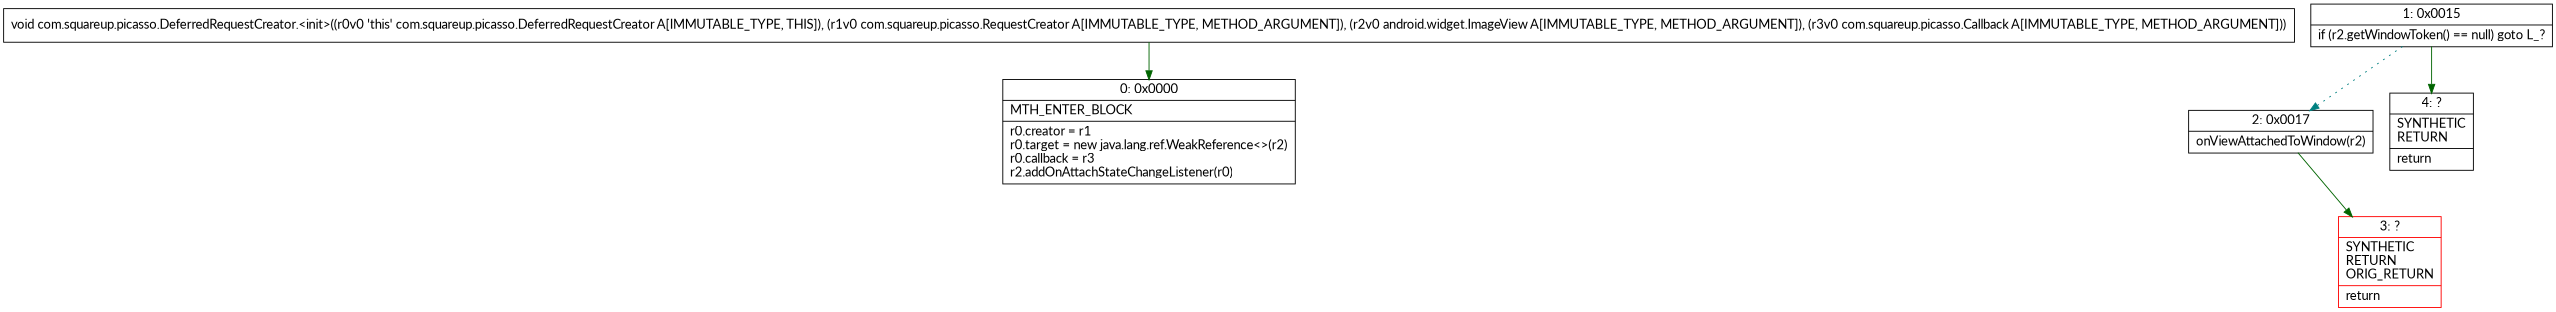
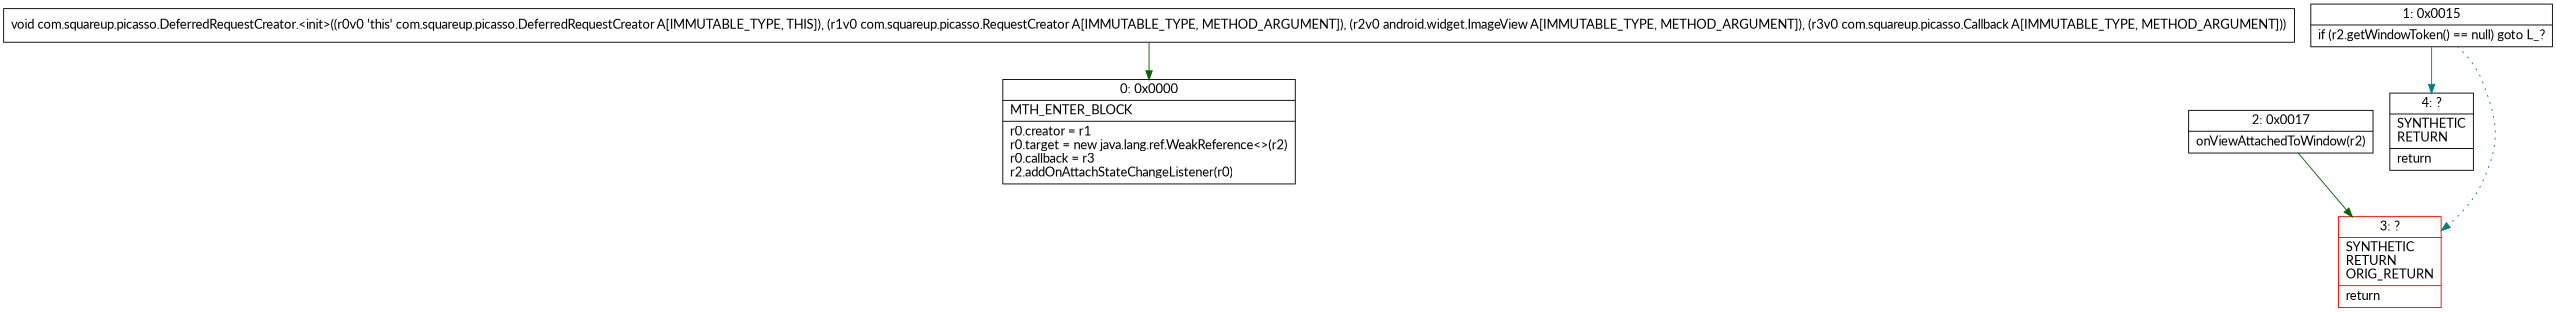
edge "1: 0x0015" -> "4: ?": color darkgreen -> teal
edge "1: 0x0015" -> "2: 0x0017": now "1: 0x0015" -> "3: ?"
